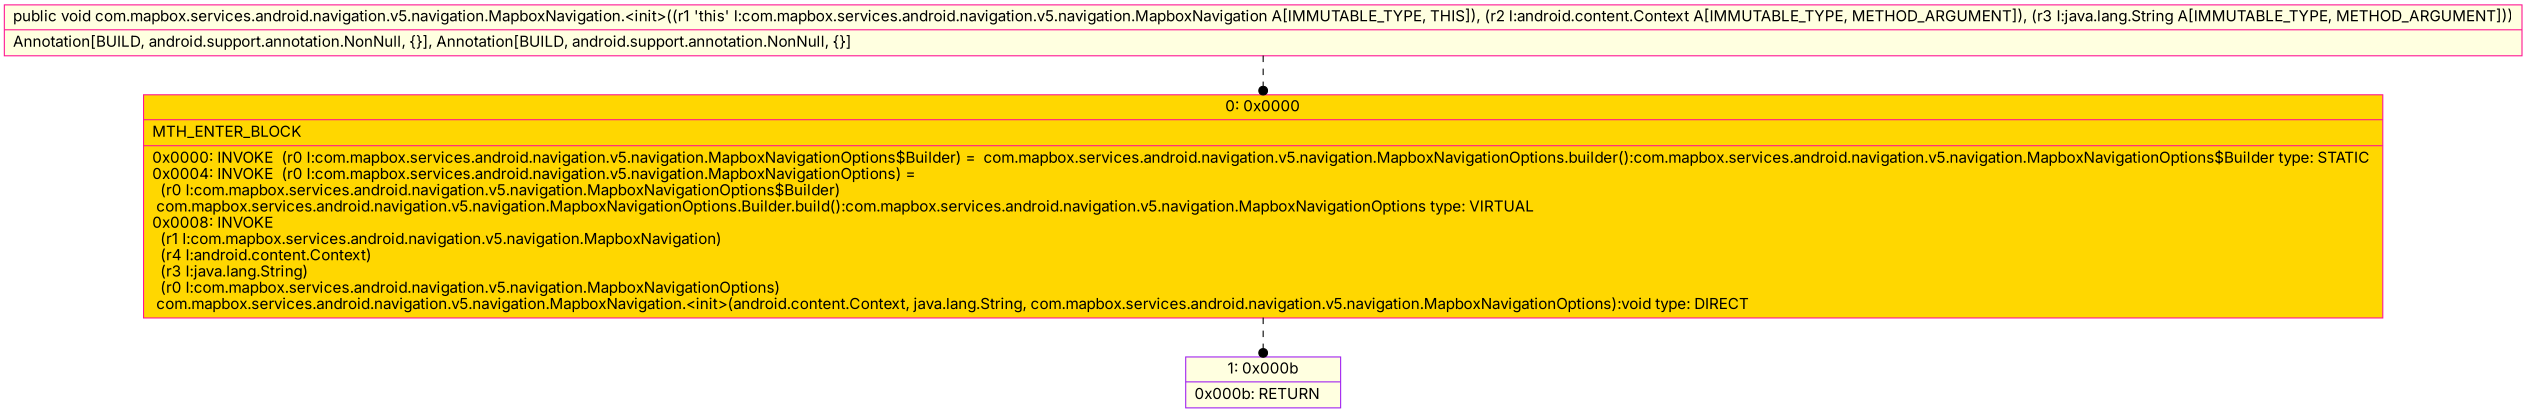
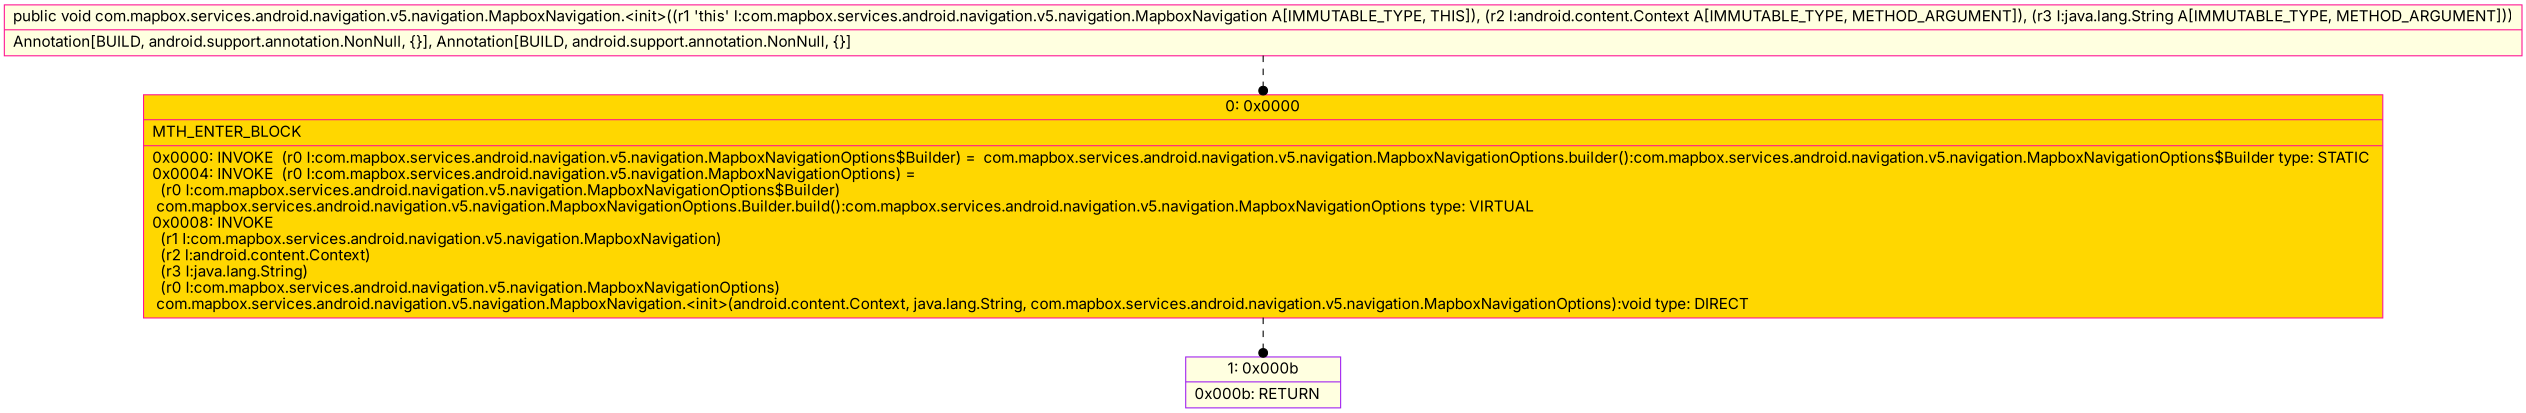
node "0: 0x0000": text "(r4 I:android.content.Context)" -> "(r2 I:android.content.Context)"
